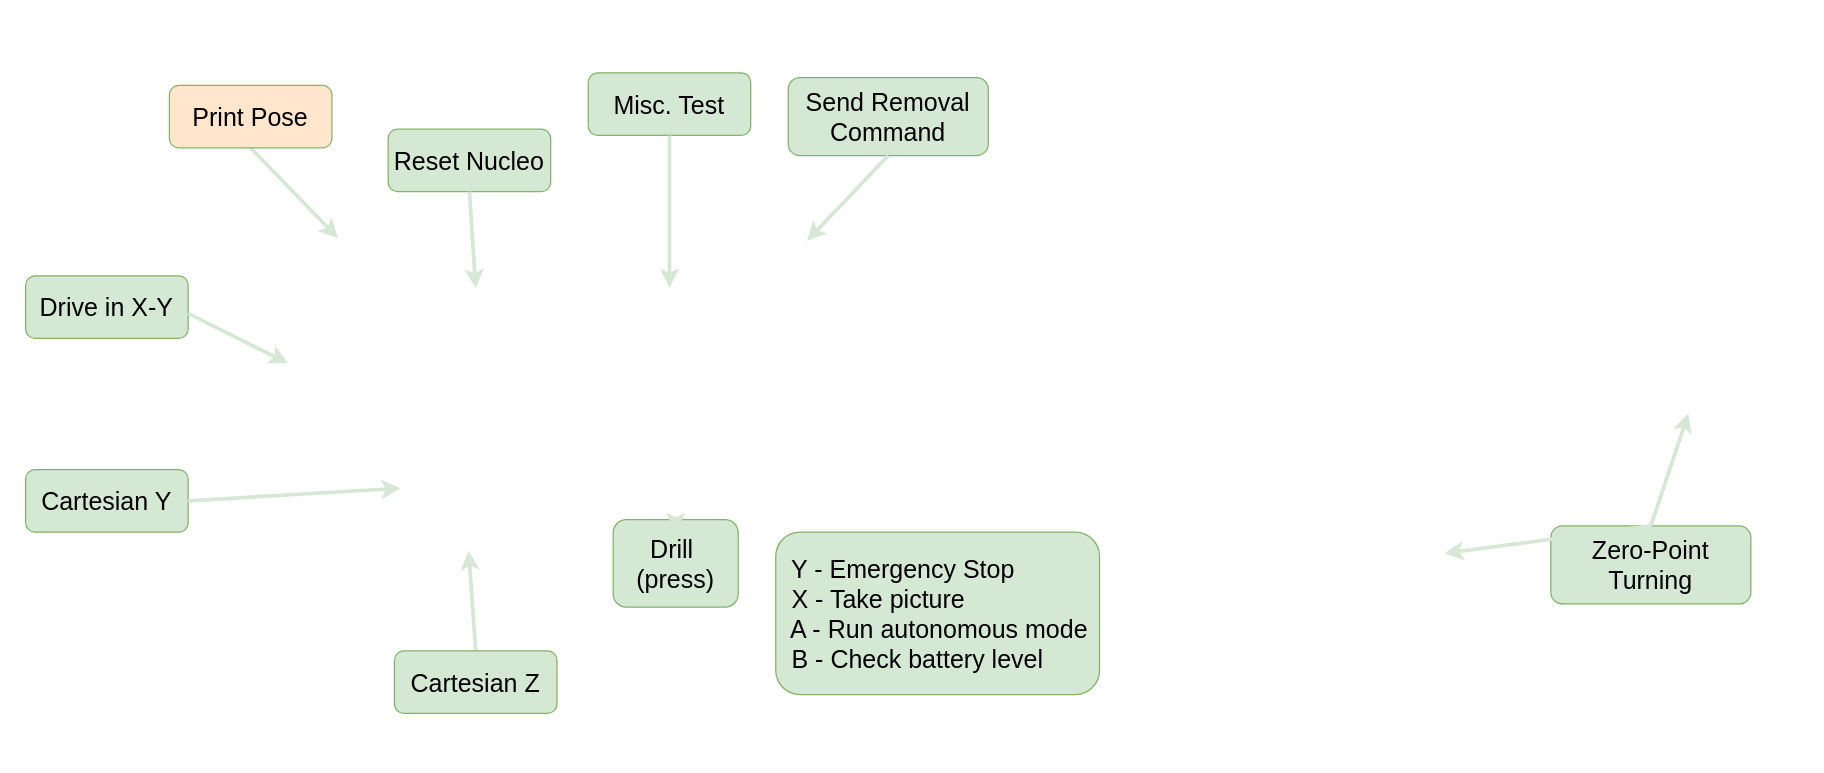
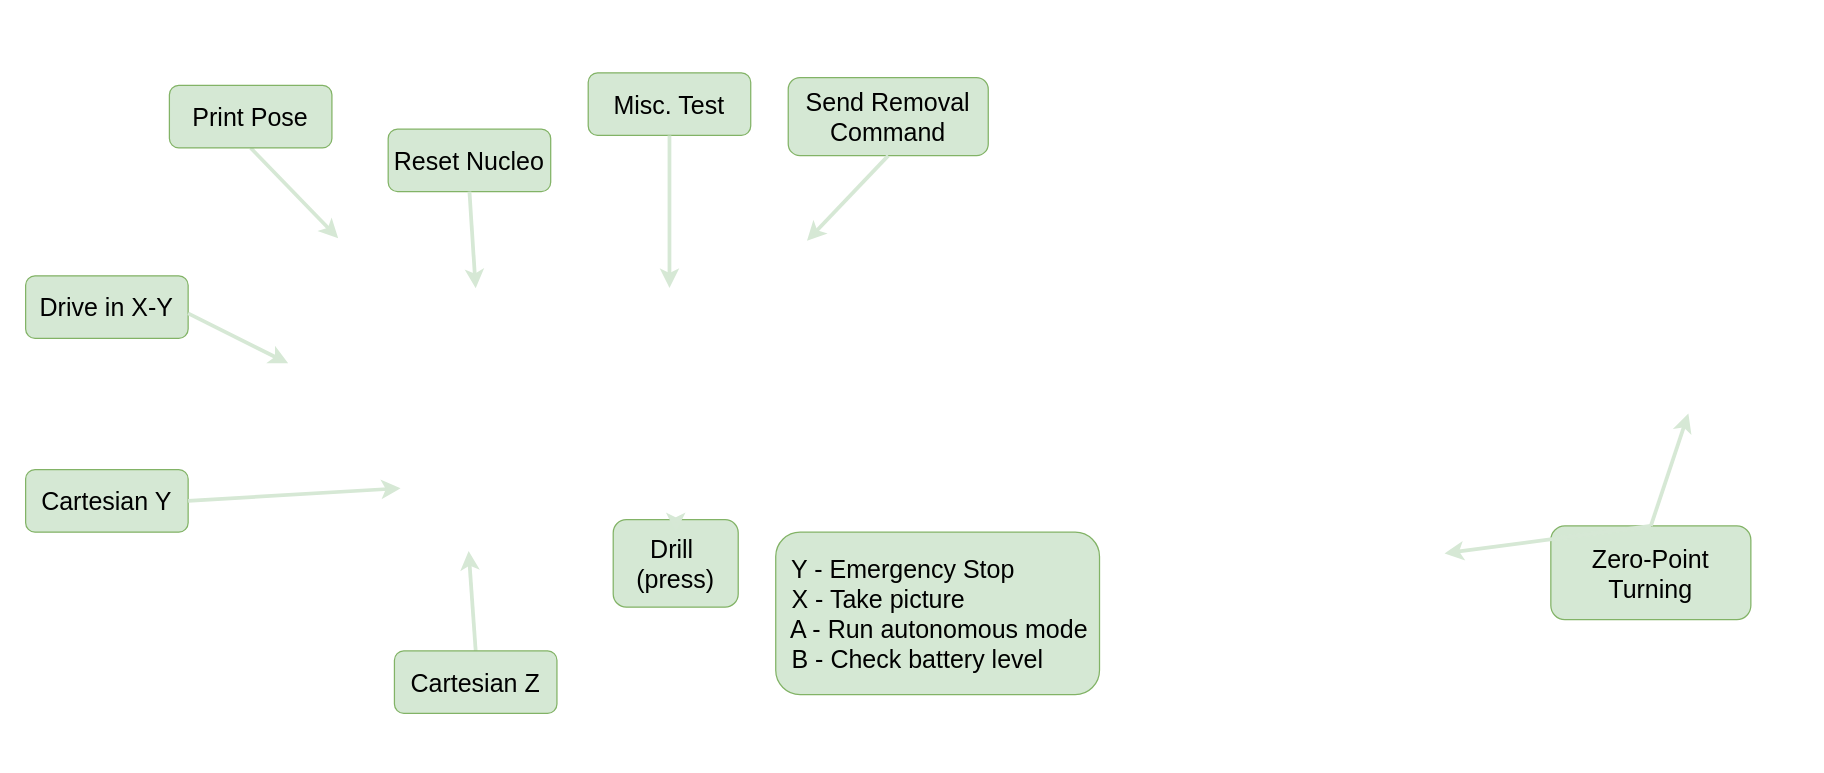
node "Print Pose": fillcolor #ffe6cc -> #d5e8d4
node "Zero-Point Turning": size 200x78 -> 200x94
